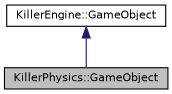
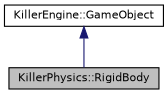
node "KillerPhysics::GameObject": label "KillerPhysics::GameObject" -> "KillerPhysics::RigidBody"
